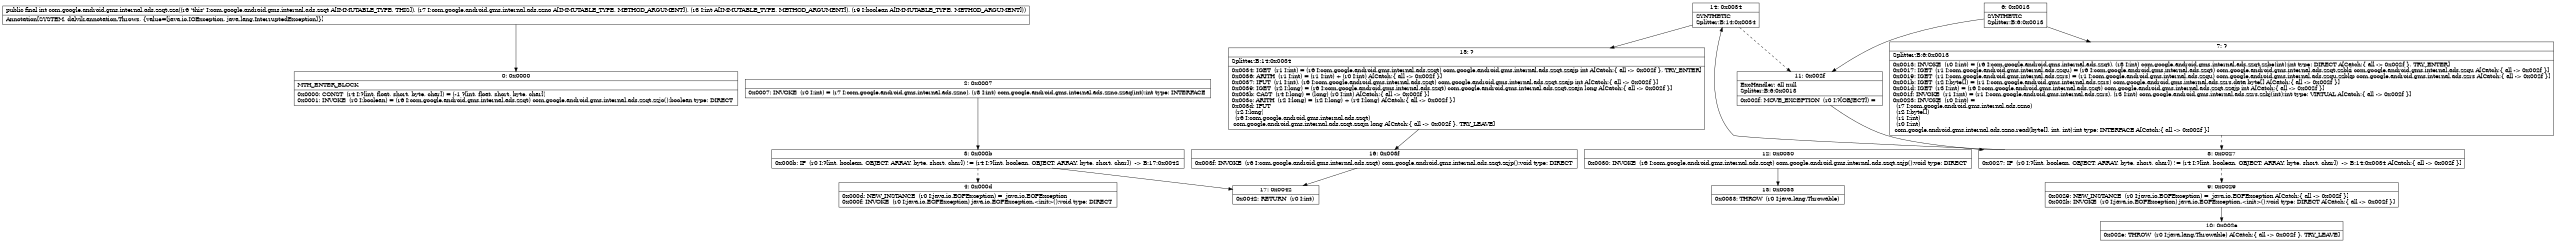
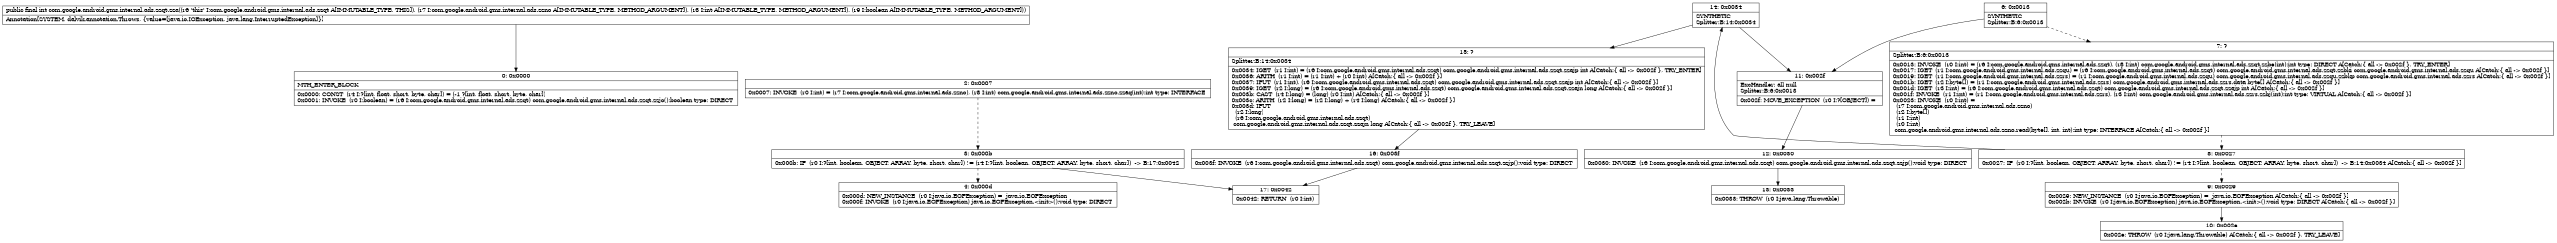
edge "6: 0x0013" -> "7: ?": style solid -> dashed
edge "14: 0x0034" -> "11: 0x002f": style dashed -> solid
edge "2: 0x0007" -> "3: 0x000b": style solid -> dashed
edge "11: 0x002f" -> "8: 0x0027": now "11: 0x002f" -> "12: 0x0030"
